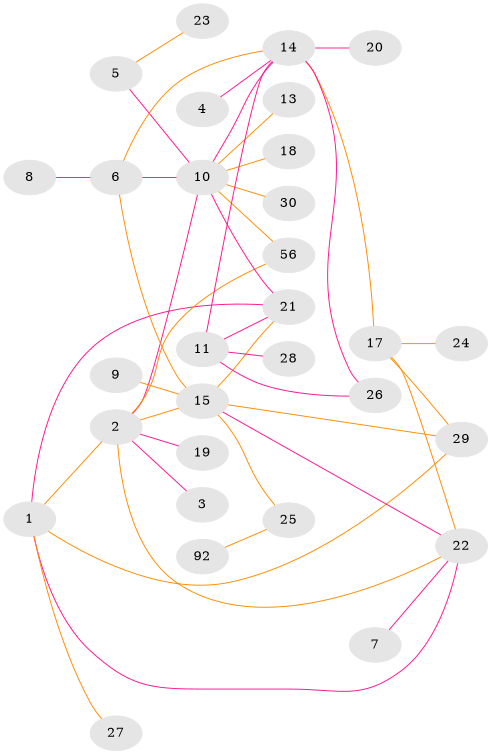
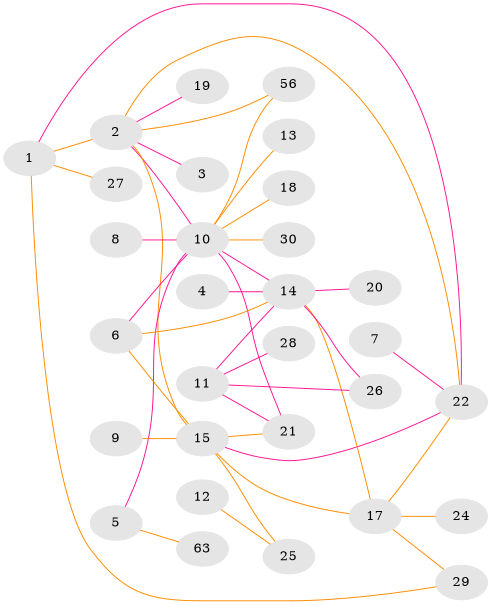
node "23": label "23" -> "63"
edge "8" -- "6": now "8" -- "10"
edge "21" -- "1": removed
edge "15" -- "29": now "15" -- "17"
node "92": label "92" -> "12"
